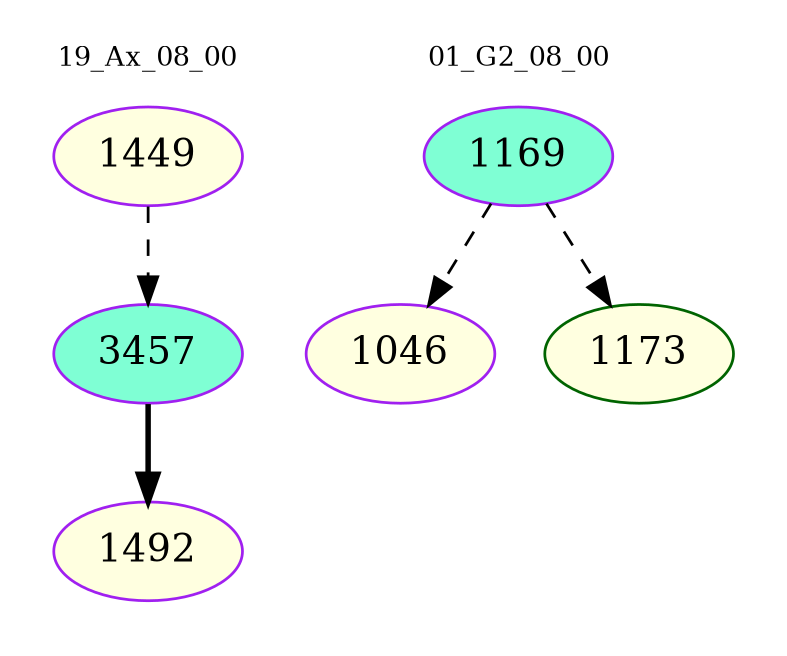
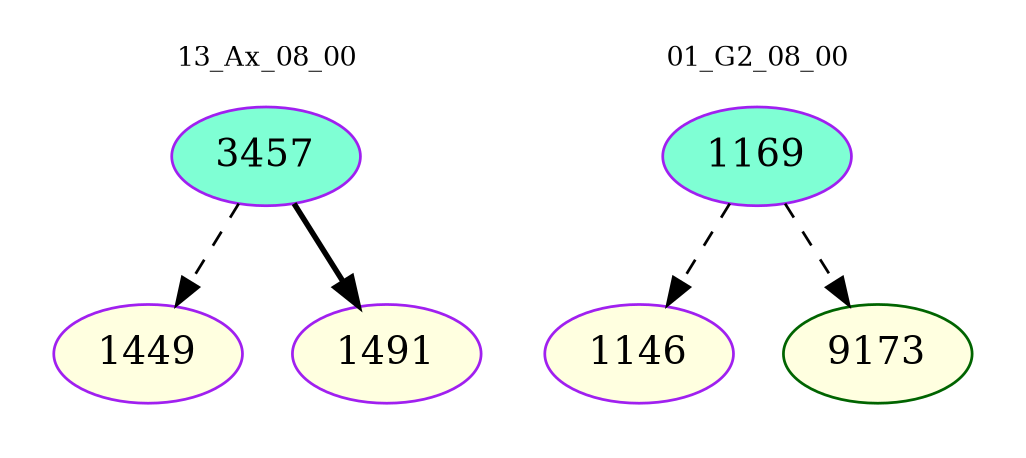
cluster "19_Ax_08_00": label "19_Ax_08_00" -> "13_Ax_08_00"
edge "1449" -> "3457": reversed
node "1046": label "1046" -> "1146"
node "1173": label "1173" -> "9173"
node "1492": label "1492" -> "1491"
